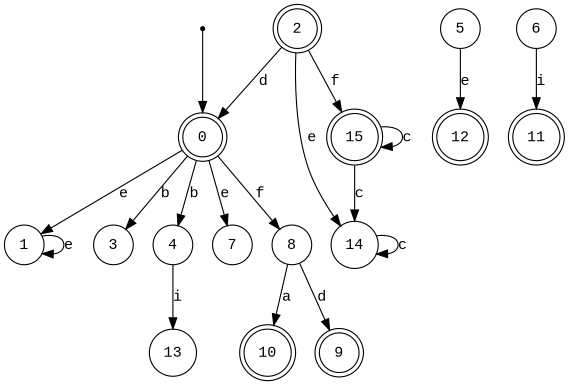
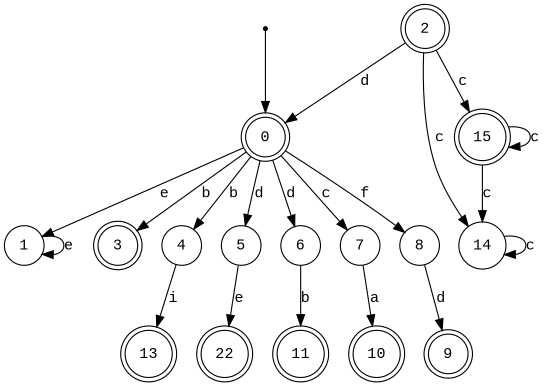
edge "2" -> "15": label "f" -> "c"
edge "6" -> "11": label "i" -> "b"
edge "2" -> "14": label "e" -> "c"
node "12": label "12" -> "22"
edge "0" -> "5": added, label "d"
edge "0" -> "6": added, label "d"
edge "0" -> "7": label "e" -> "c"
node "3": shape circle -> doublecircle
edge "8" -> "10": now "7" -> "10"
node "13": shape circle -> doublecircle
